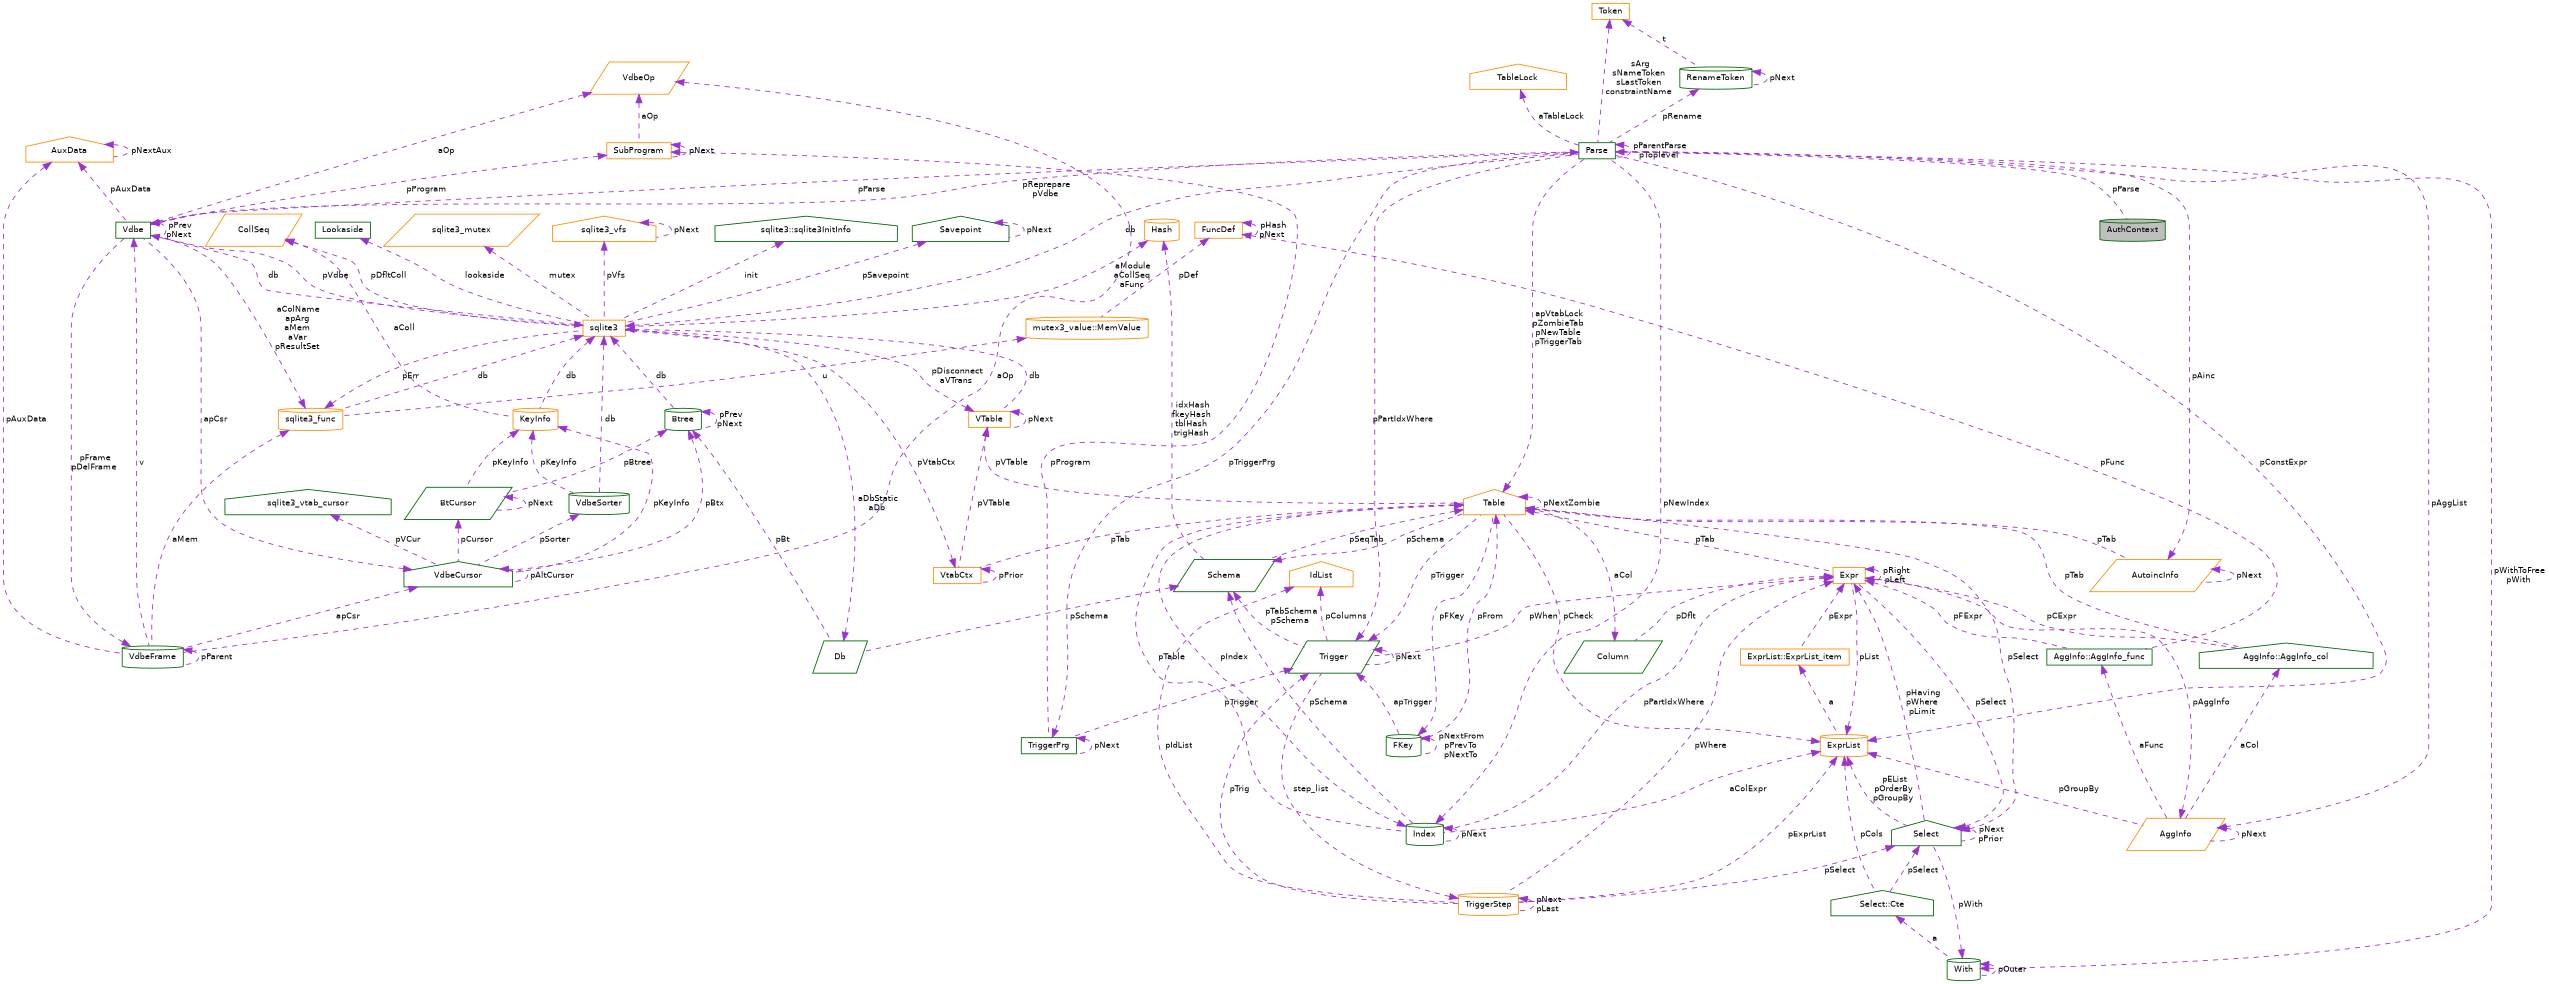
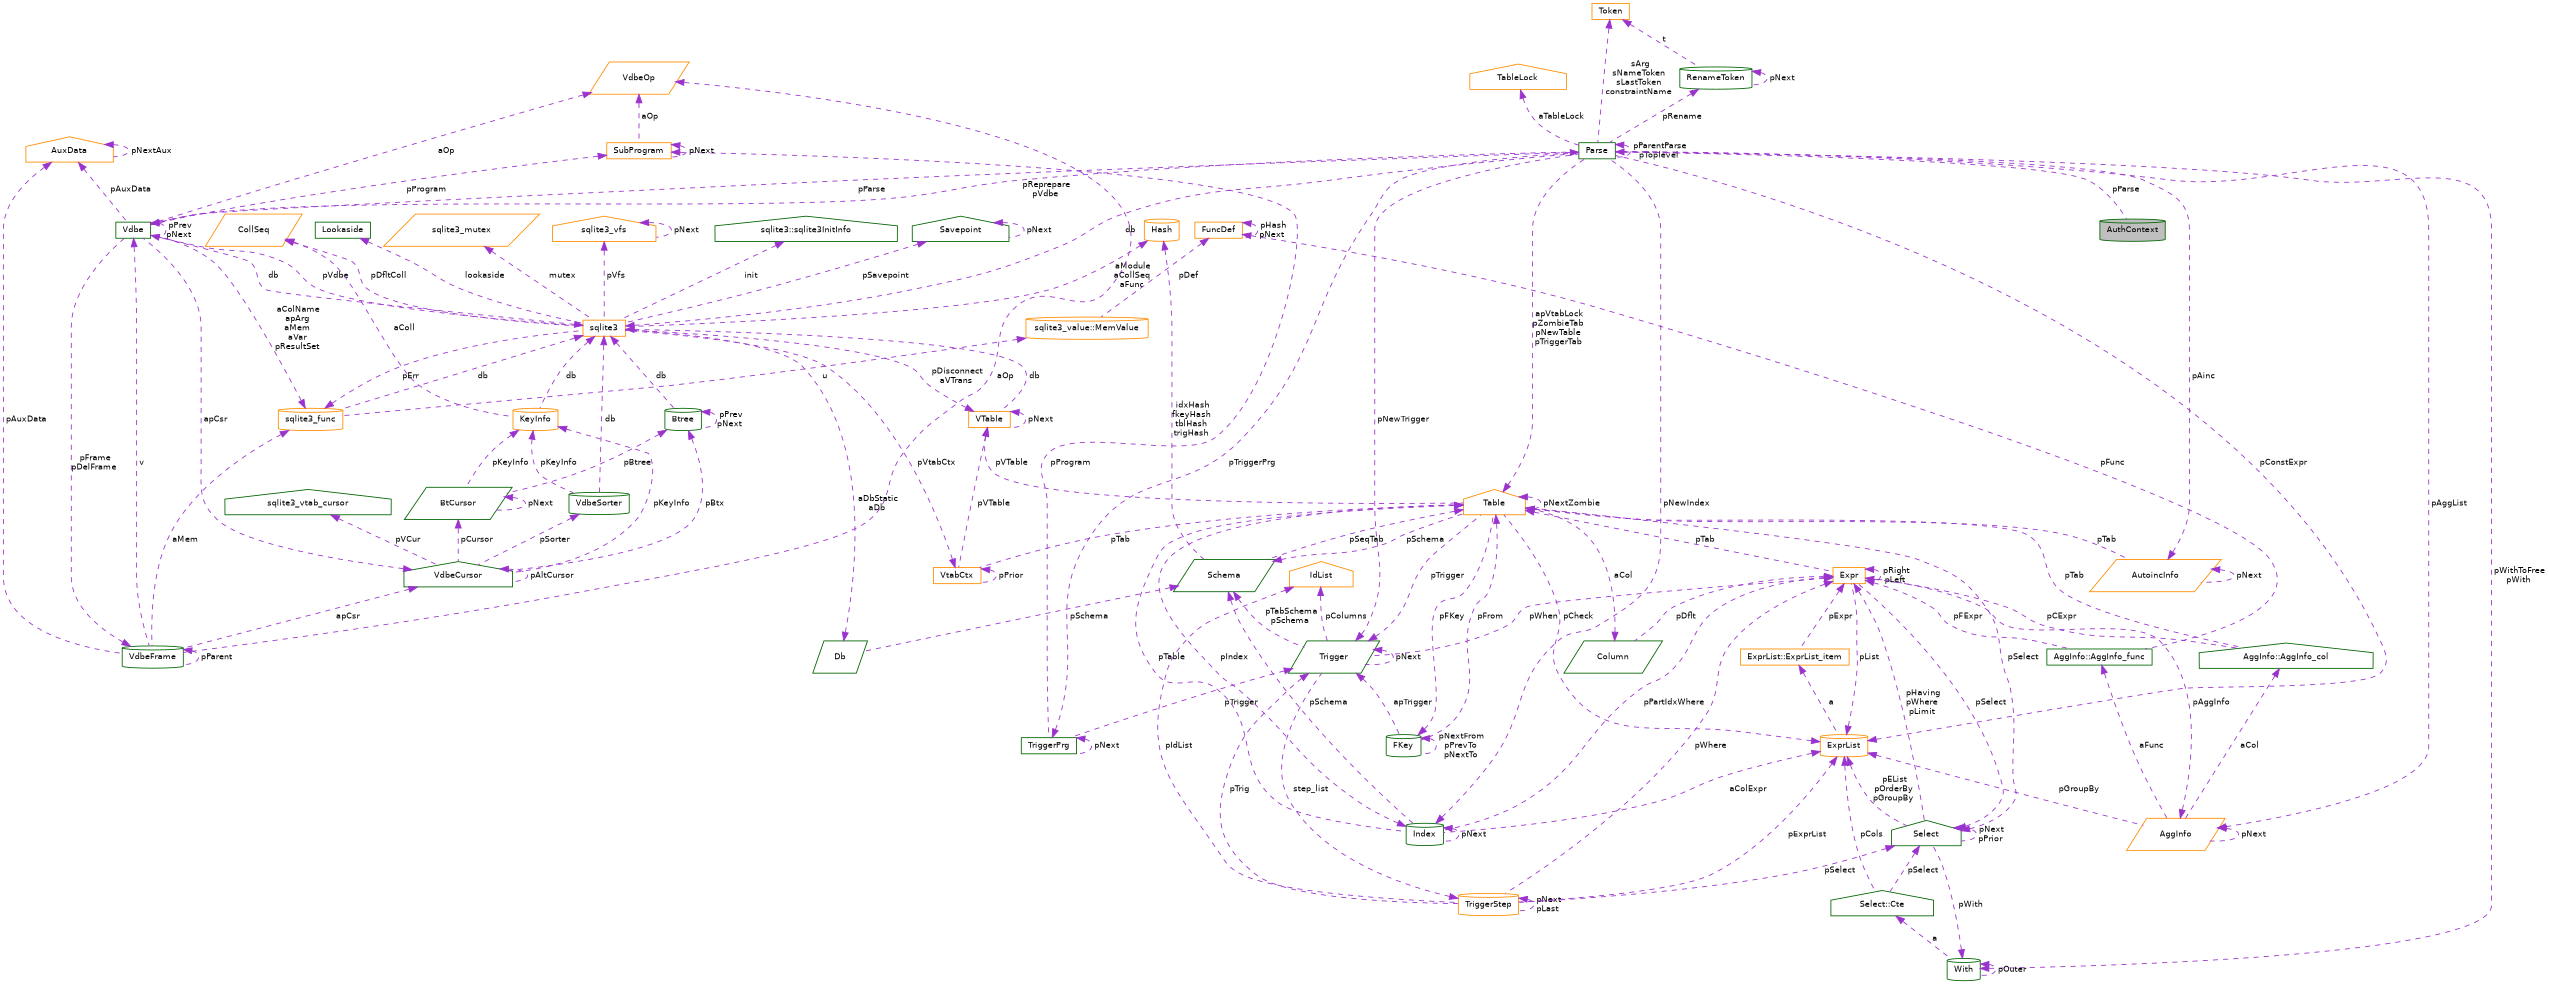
node "mutex3_value::MemValue": label "mutex3_value::MemValue" -> "sqlite3_value::MemValue"
edge "Parse" -> "Trigger": label " pPartIdxWhere" -> " pNewTrigger"
edge "Db" -> "Btree": removed, label "pBt"
